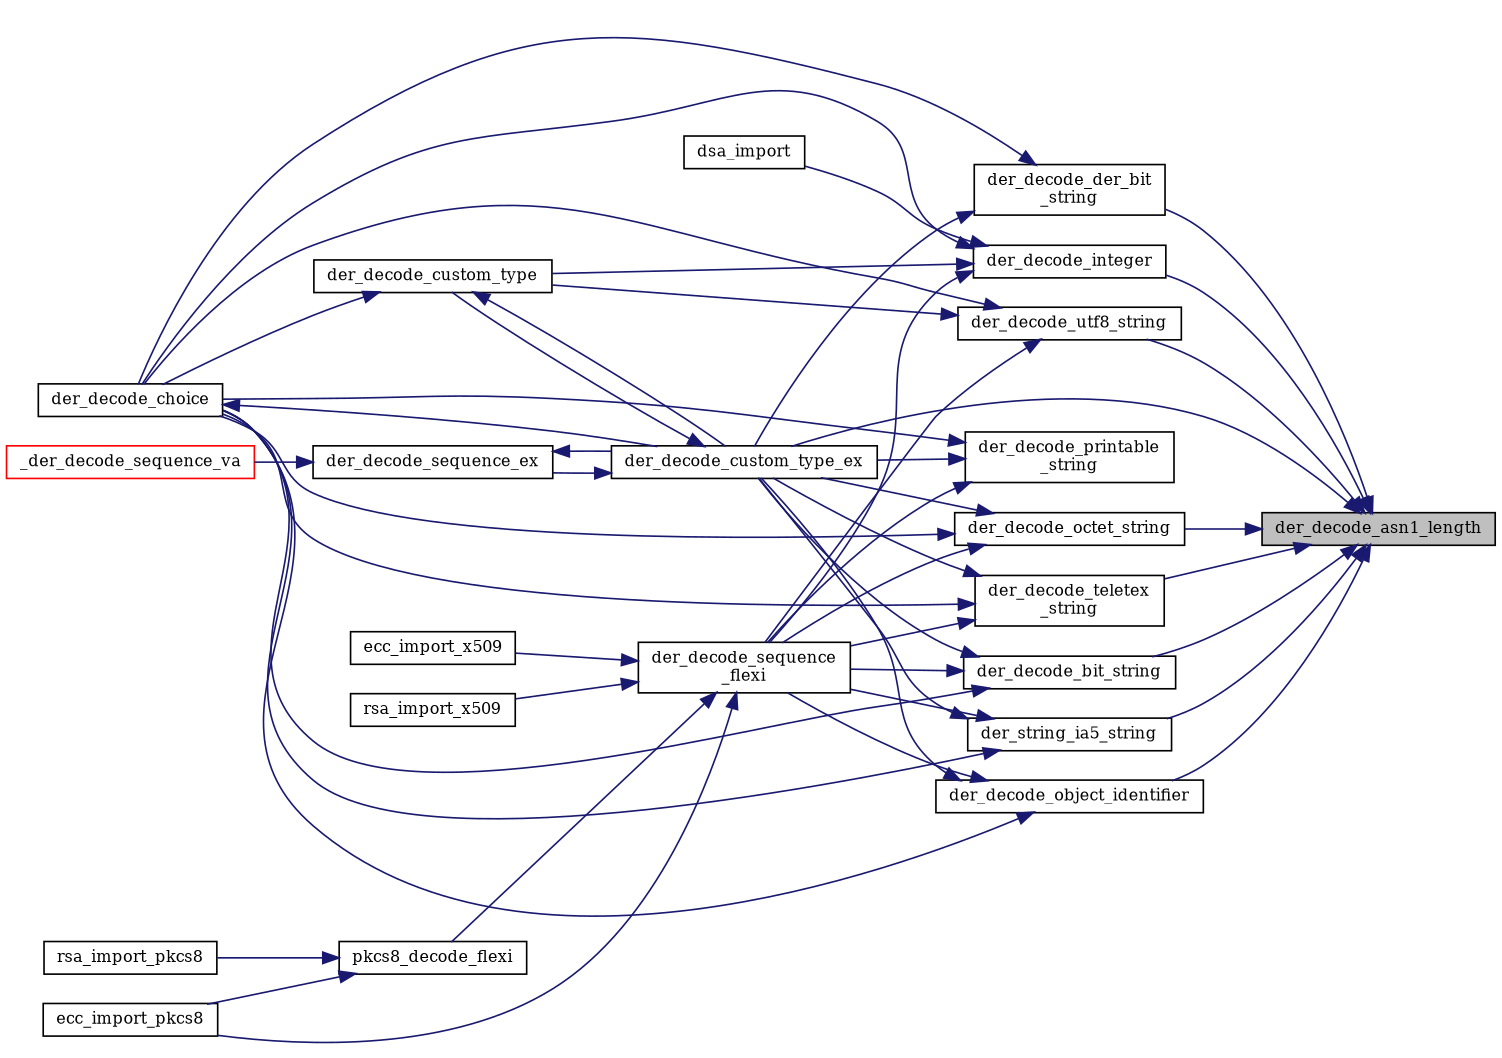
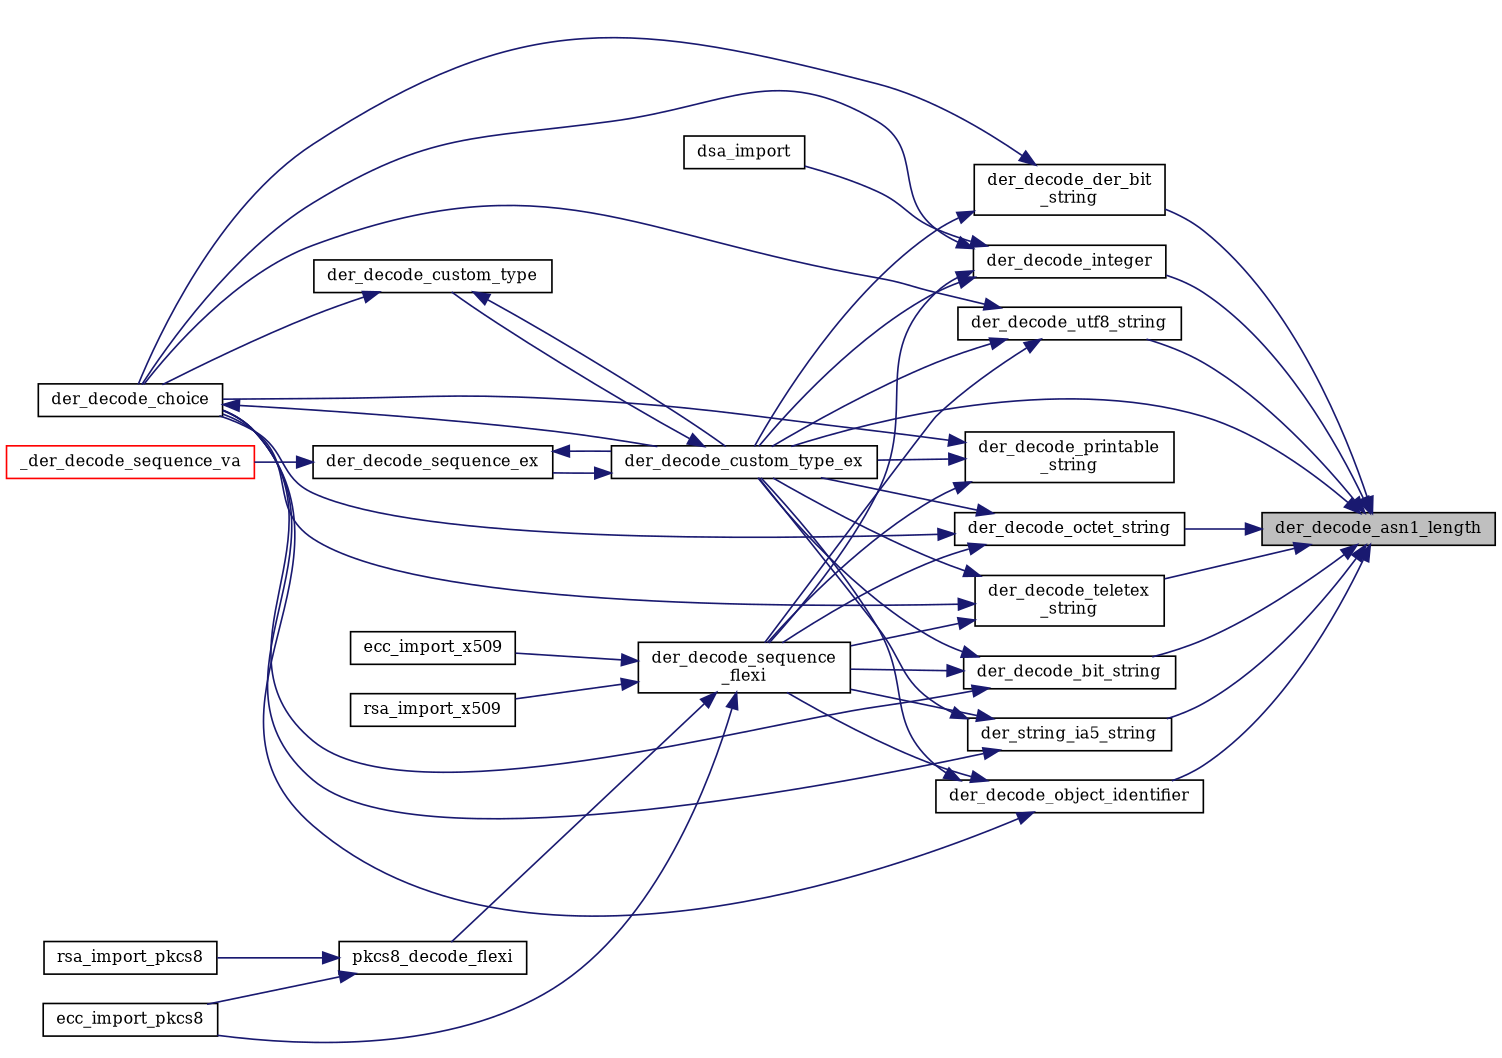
edge "der_decode_custom_type" -> "der_decode_integer": now "der_decode_custom_type_ex" -> "der_decode_integer"
edge "der_decode_custom_type" -> "der_decode_utf8_string": now "der_decode_custom_type_ex" -> "der_decode_utf8_string"
